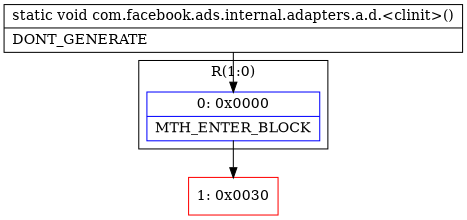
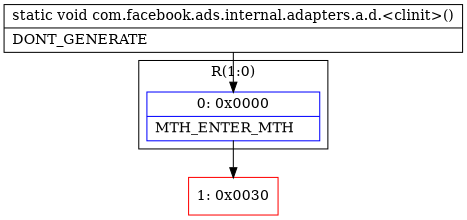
node "0: 0x0000": text "MTH_ENTER_BLOCK" -> "MTH_ENTER_MTH"
